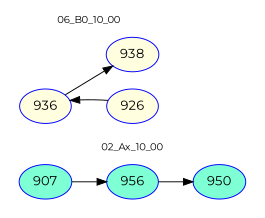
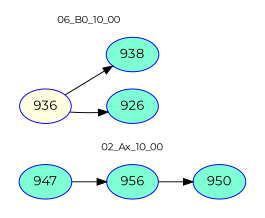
node "938": fillcolor lightyellow -> aquamarine
edge "926" -> "936": reversed
node "926": fillcolor lightyellow -> aquamarine
node "907": label "907" -> "947"
